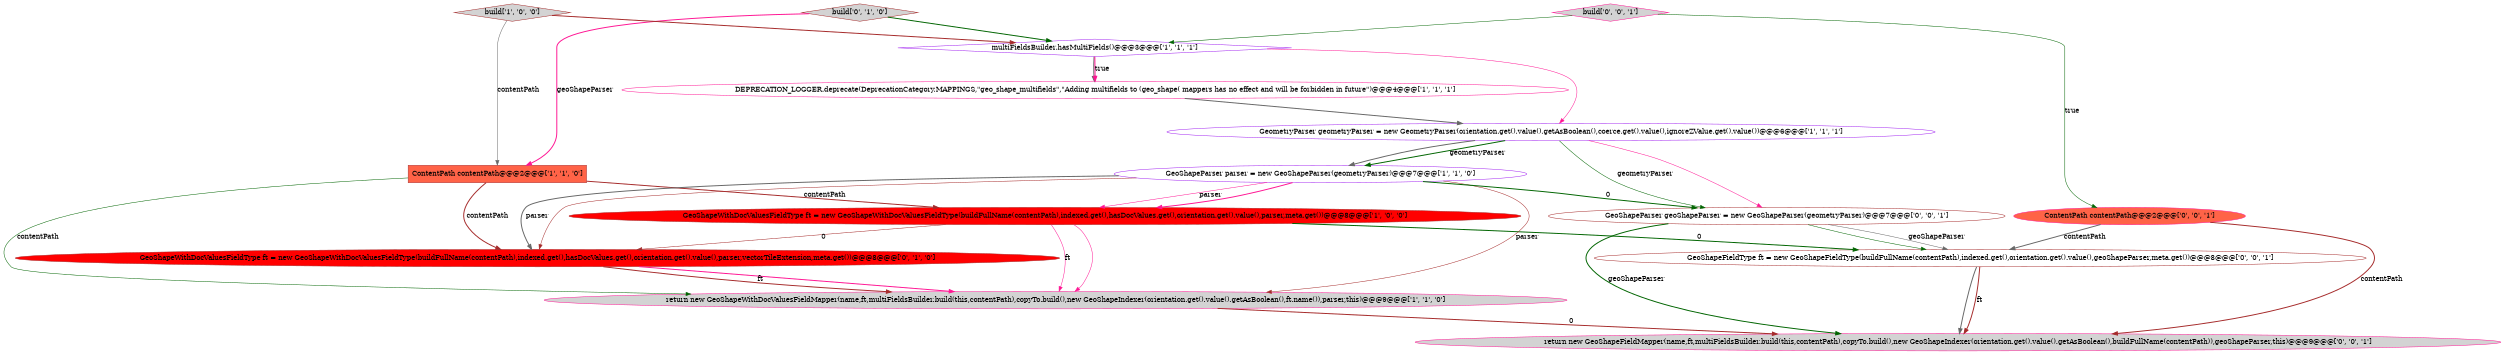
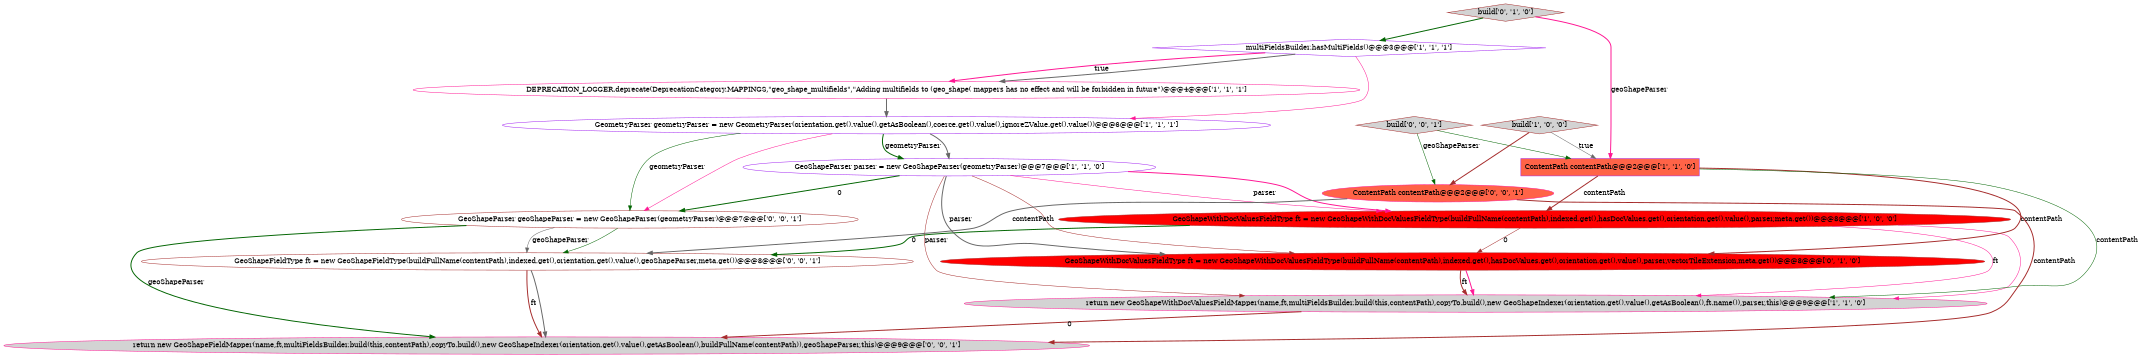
node "build['0', '0', '1']": color deeppink -> brown
edge "build['1', '0', '0']" -> "multiFieldsBuilder.hasMultiFields()@@@3@@@['1', '1', '1']": now "build['1', '0', '0']" -> "ContentPath contentPath@@@2@@@['0', '0', '1']"
edge "build['0', '0', '1']" -> "multiFieldsBuilder.hasMultiFields()@@@3@@@['1', '1', '1']": now "build['0', '0', '1']" -> "ContentPath contentPath@@@2@@@['1', '1', '0']"
edge "build['1', '0', '0']" -> "ContentPath contentPath@@@2@@@['1', '1', '0']": label "contentPath" -> "true"
edge "build['0', '0', '1']" -> "ContentPath contentPath@@@2@@@['0', '0', '1']": label "true" -> "geoShapeParser"
node "ContentPath contentPath@@@2@@@['1', '1', '0']": color brown -> purple
